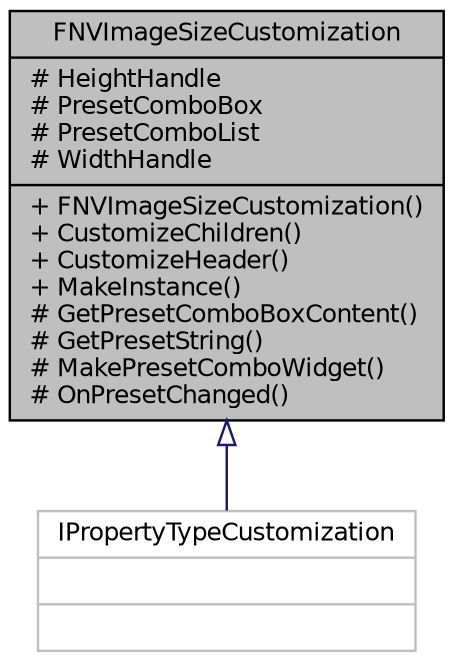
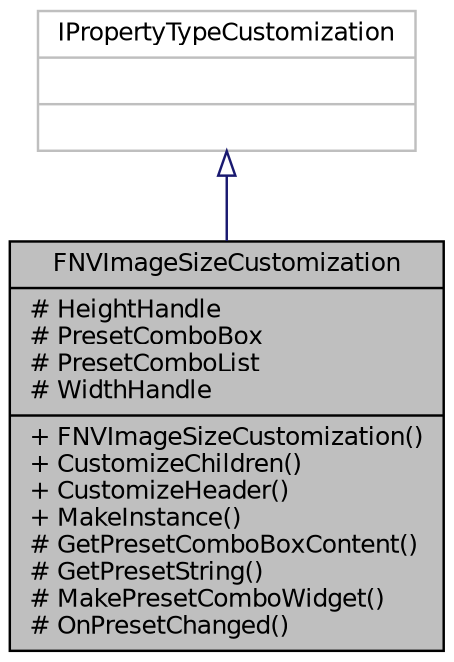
edge "IPropertyTypeCustomization" -> "FNVImageSizeCustomization": reversed
